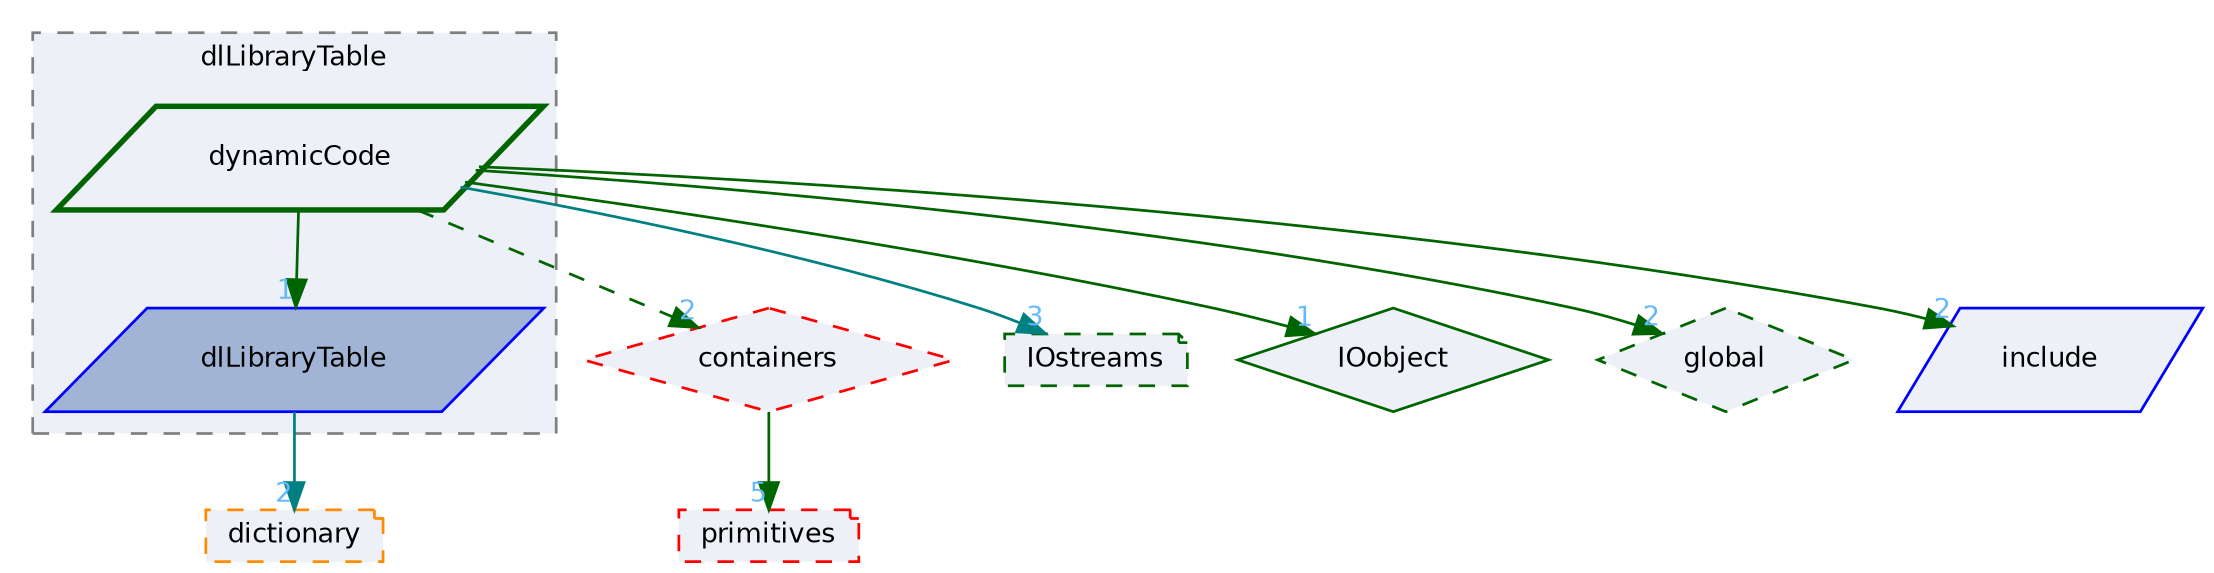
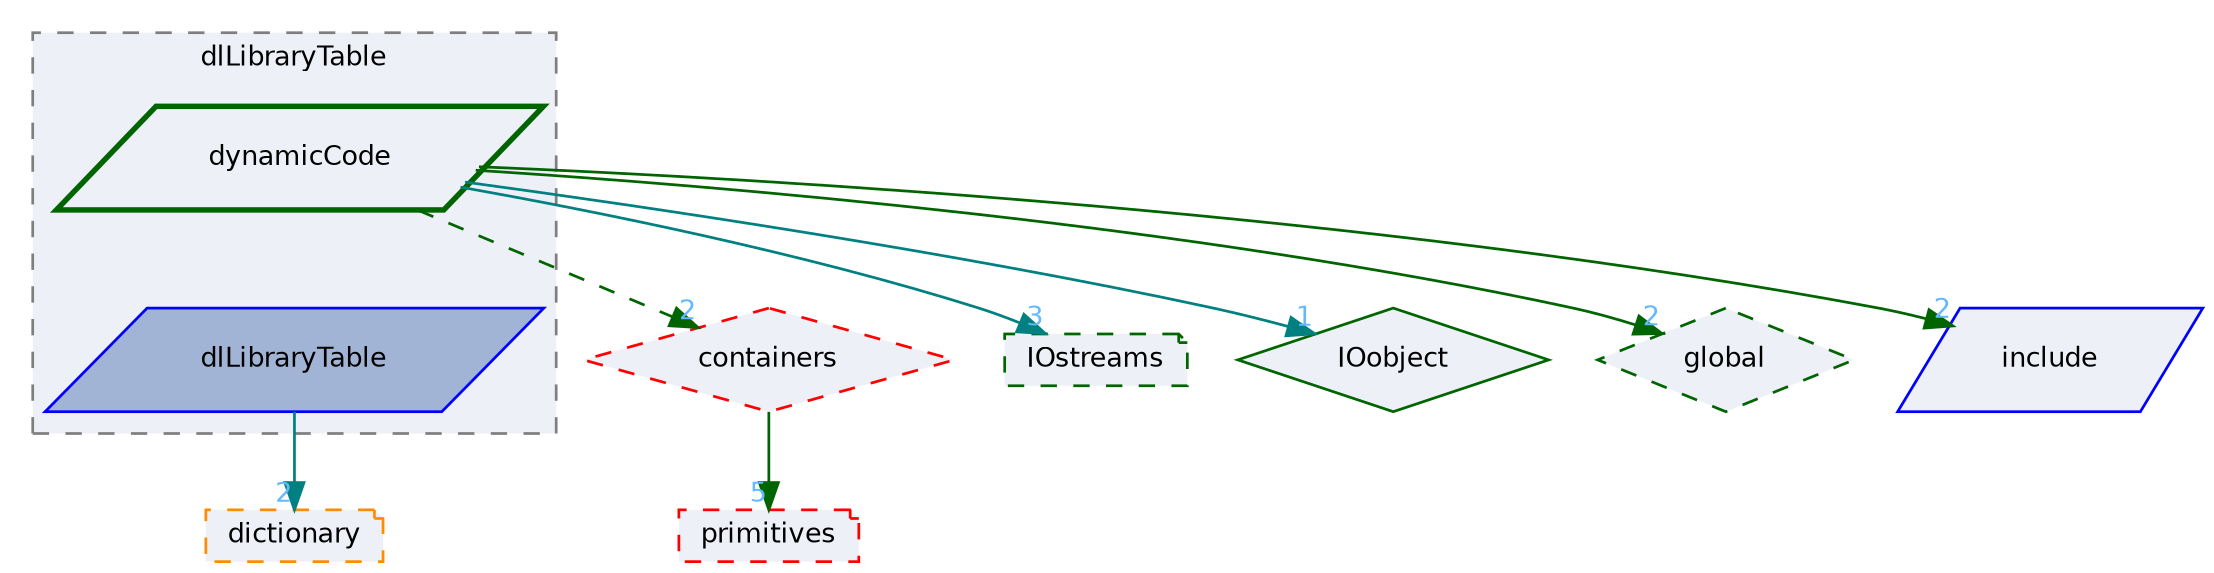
edge "dynamicCode" -> "dlLibraryTable": removed
edge "dynamicCode" -> "IOobject": color darkgreen -> teal
